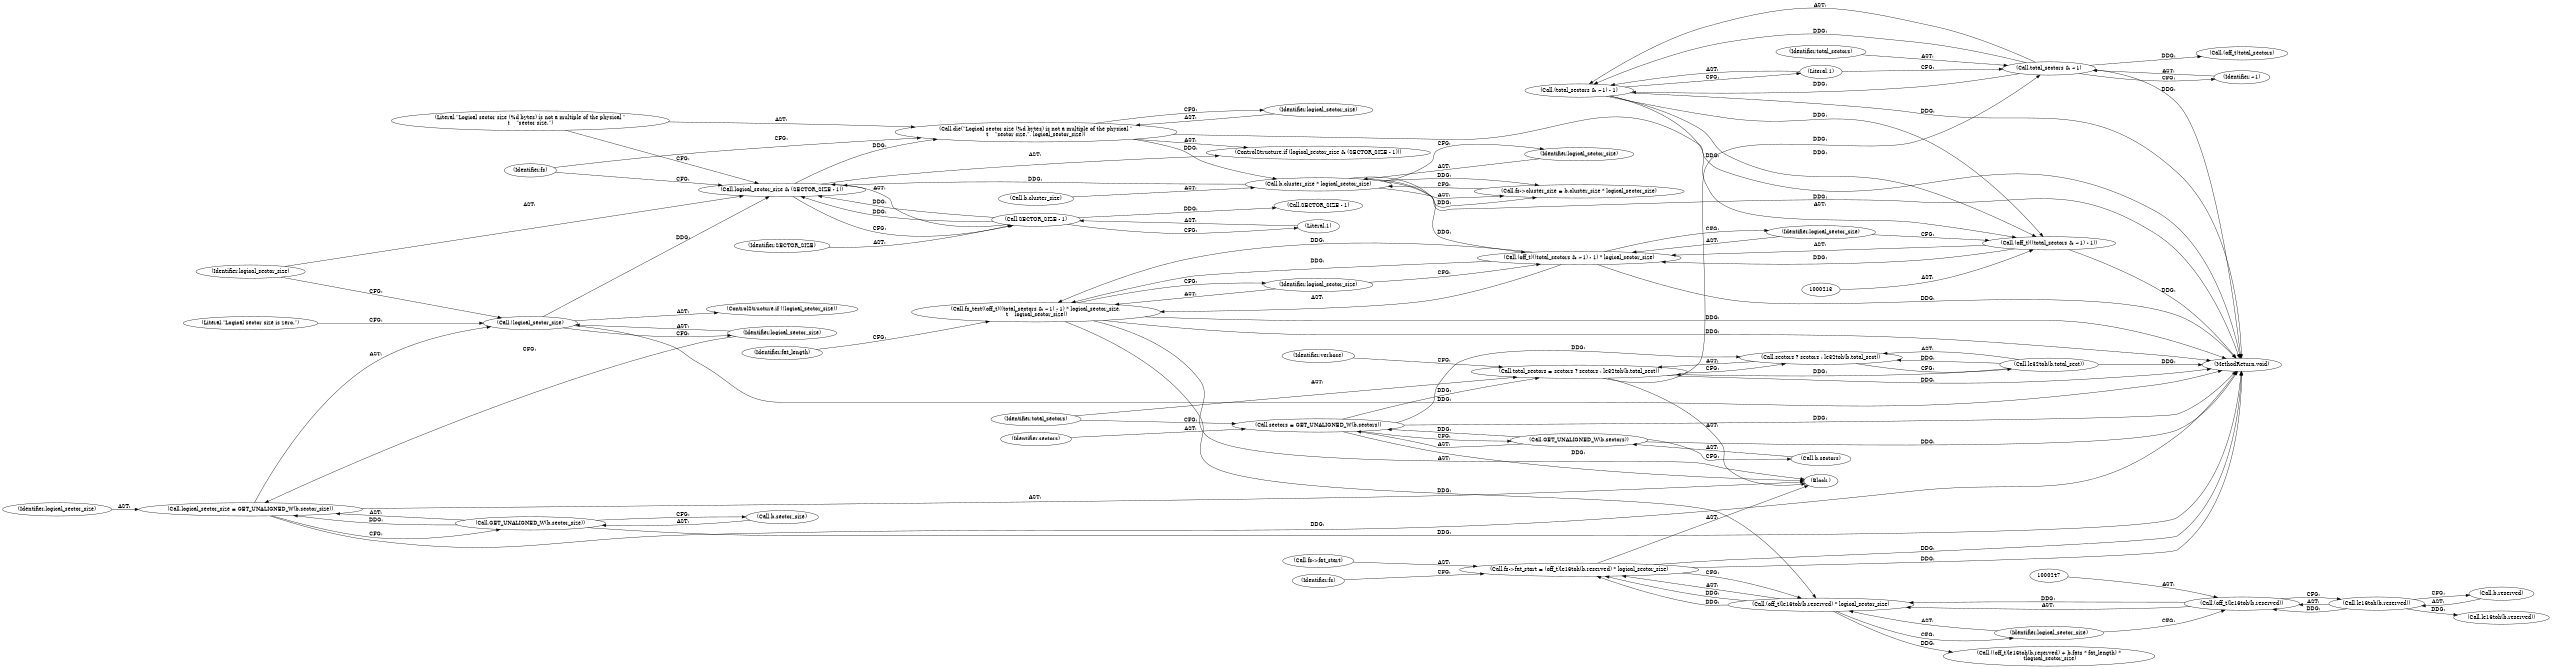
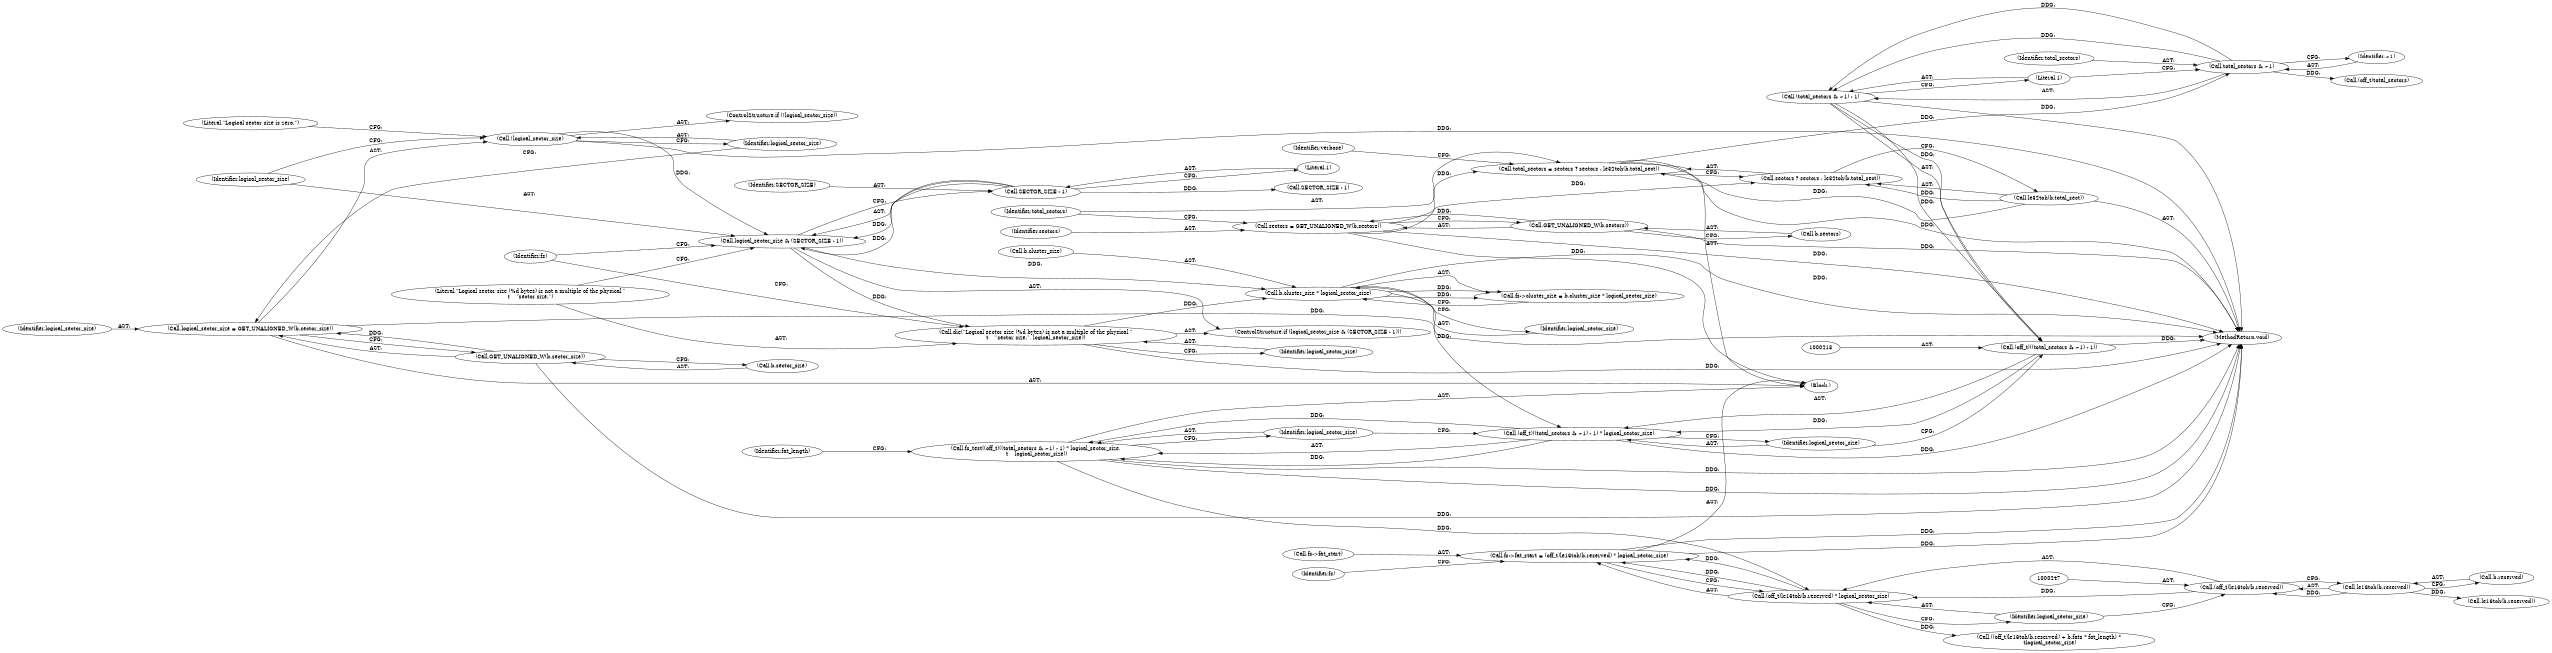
edge "(Call,total_sectors & ~1)" -> "(MethodReturn,void)": removed, label "DDG:"
edge "(Call,b.cluster_size * logical_sector_size)" -> "(Call,logical_sector_size & (SECTOR_SIZE - 1))": reversed
edge "(Call,le32toh(b.total_sect))" -> "(MethodReturn,void)": label "DDG: " -> "AST: "
